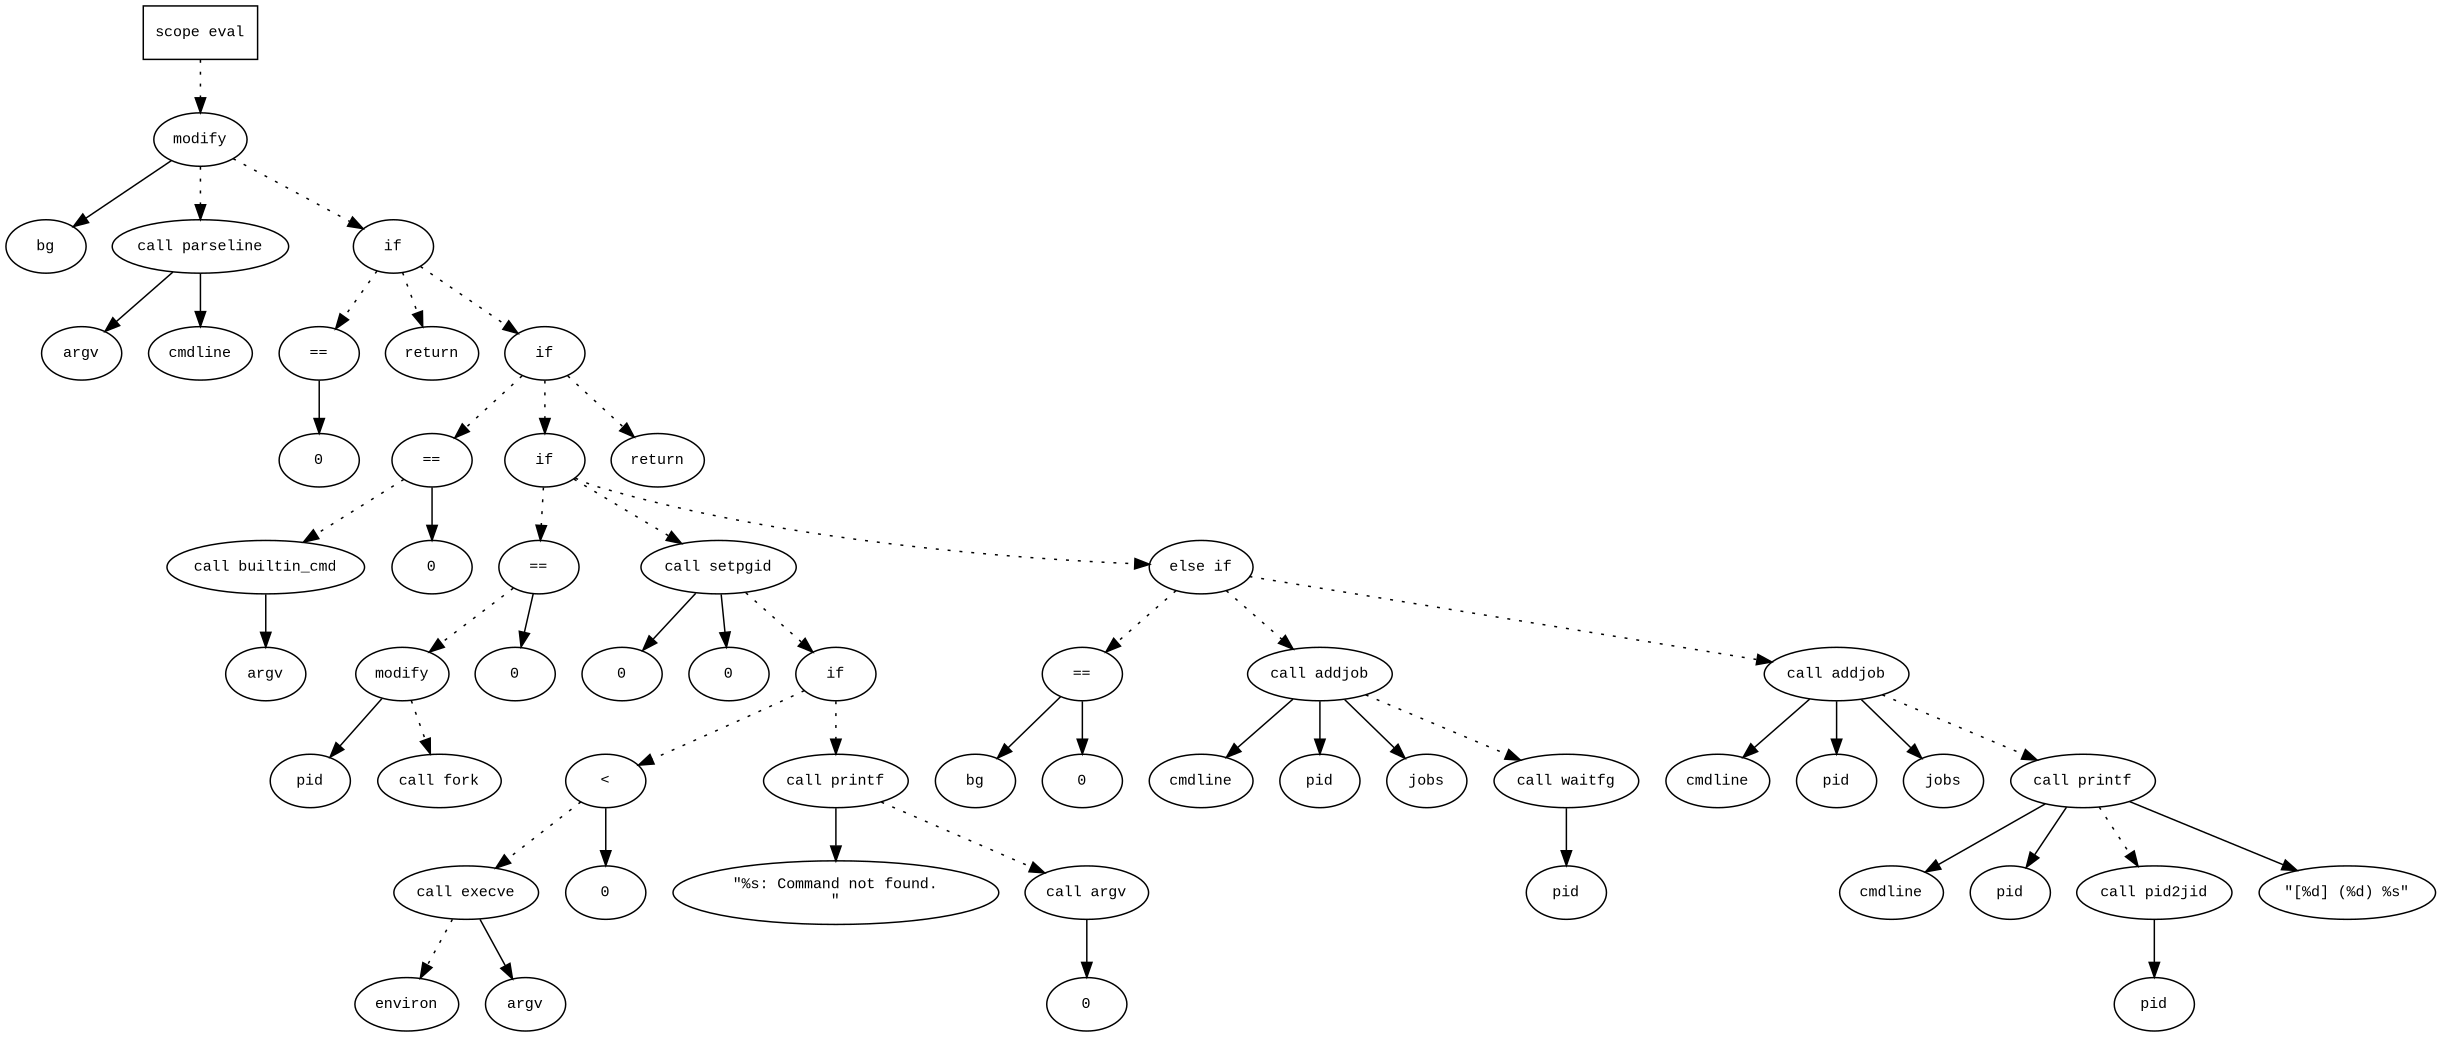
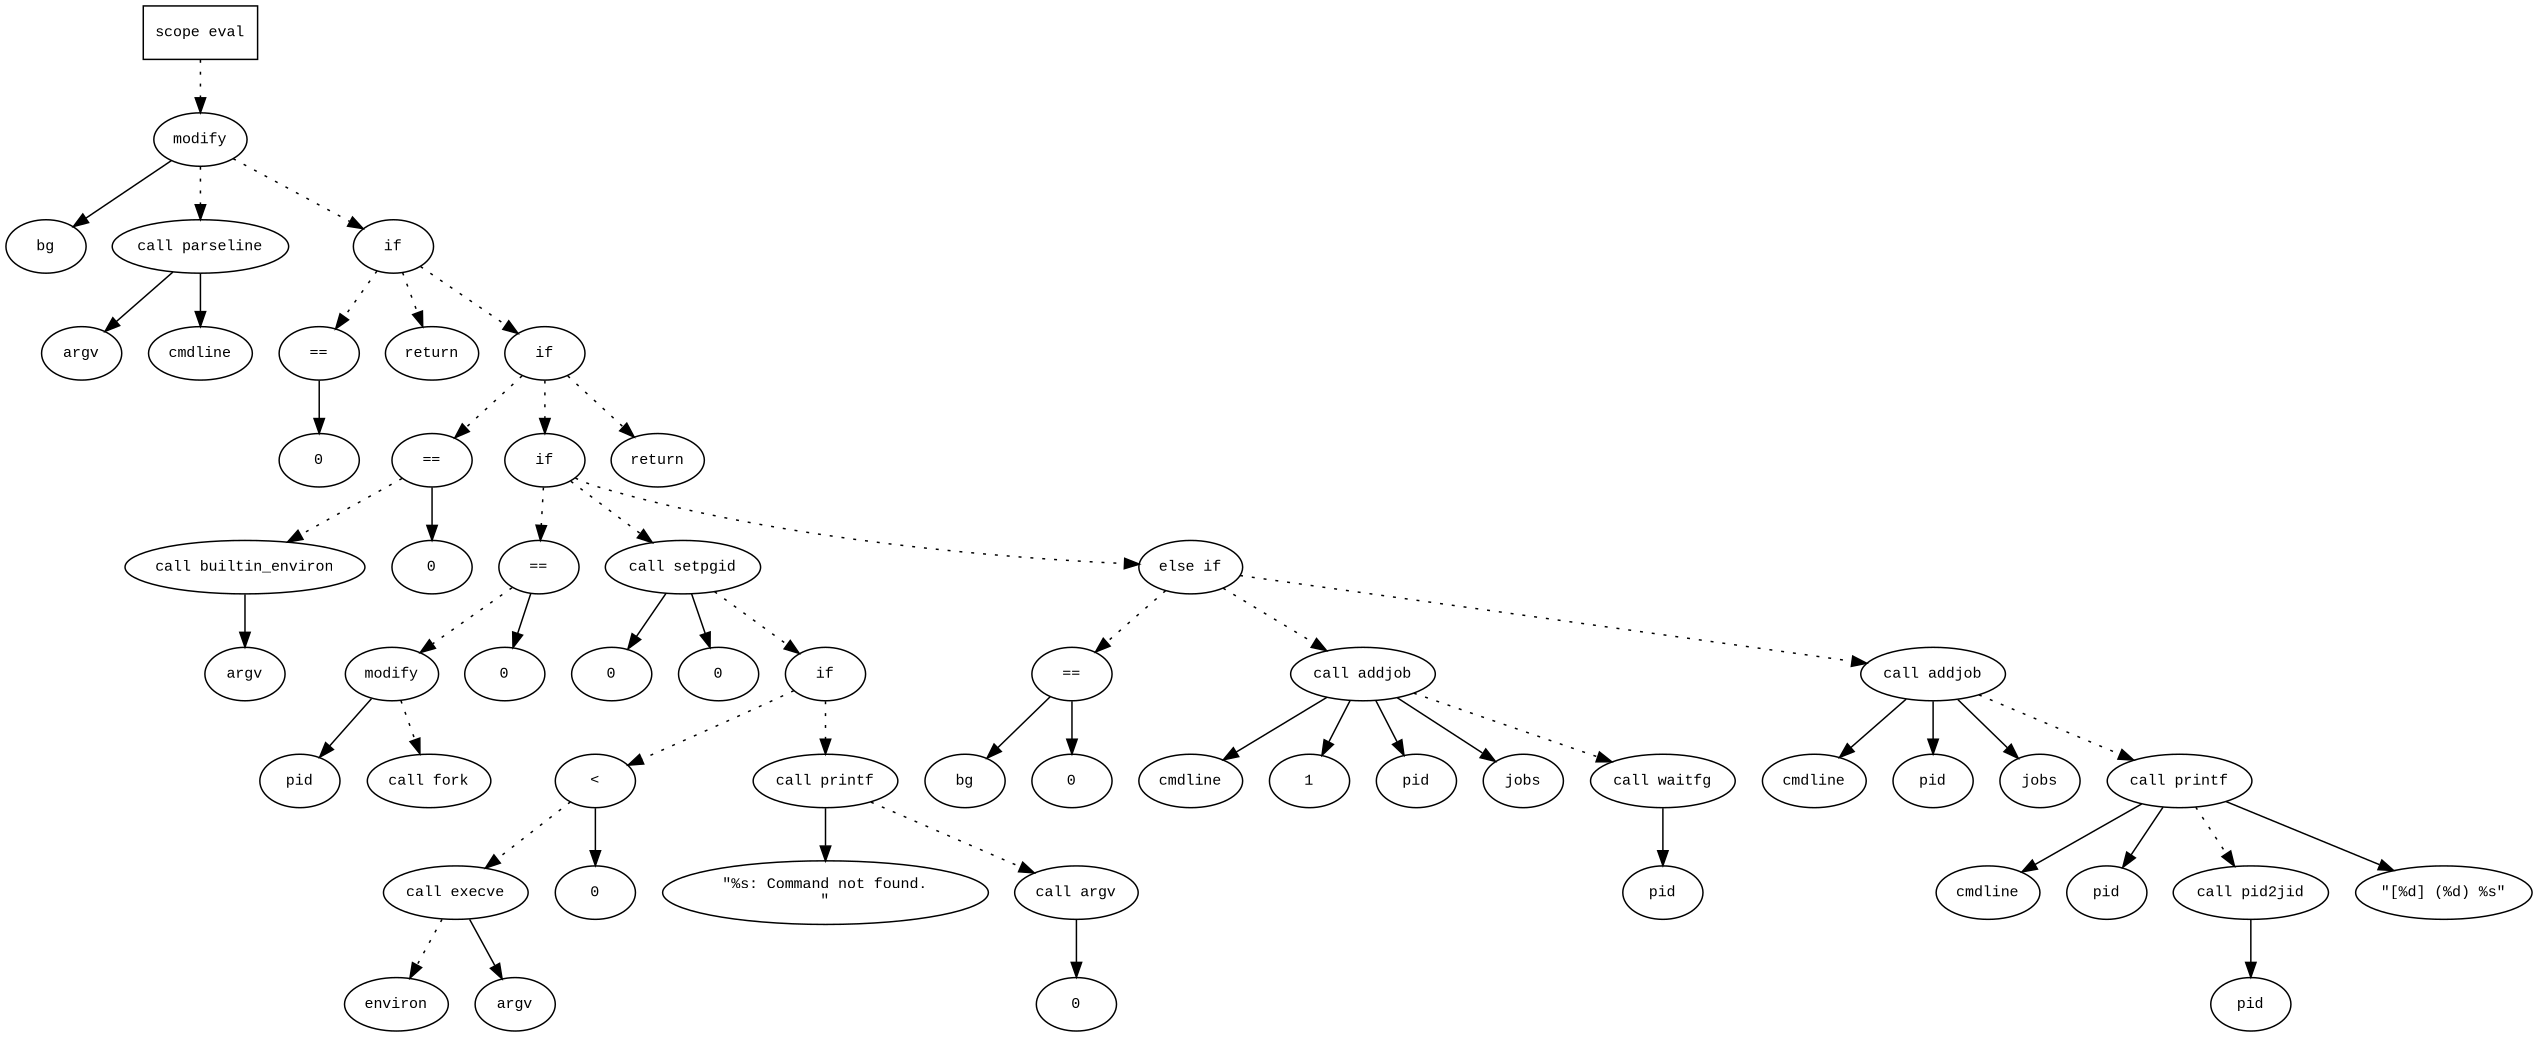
node "call builtin_cmd": label "call builtin_cmd" -> "call builtin_environ"
node "1": added
